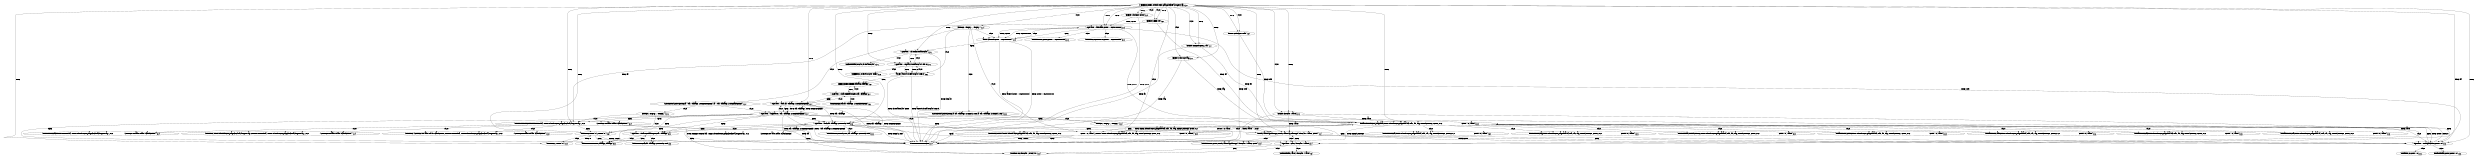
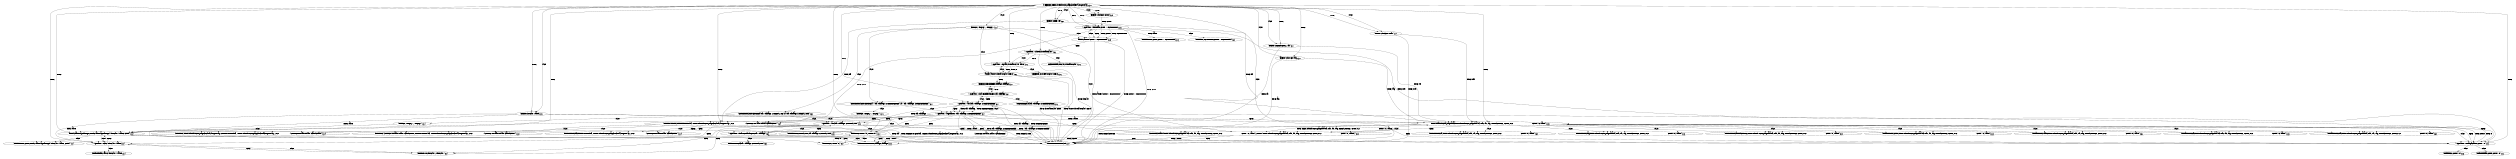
edge "(METHOD,TIFFWriteDirectoryTagCheckedSlong8Array)" -> "(<operator>.and,tif->tif_flags & TIFF_SWAB)": removed, label "DDG:"
edge "(<operator>.lessThan,count < 0x20000000)" -> "(IDENTIFIER,count,count < 0x20000000)": label "AST: " -> "DDG: value"
edge "(METHOD,TIFFWriteDirectoryTagCheckedSlong8Array)" -> "(<operator>.cast,(uint64_t *)value)": label "DDG: tif" -> "DDG: "
edge "(PARAM,uint32_t count)" -> "(METHOD_RETURN,int)": now "(<operator>.lessThan,count < 0x20000000)" -> "(METHOD_RETURN,int)"
